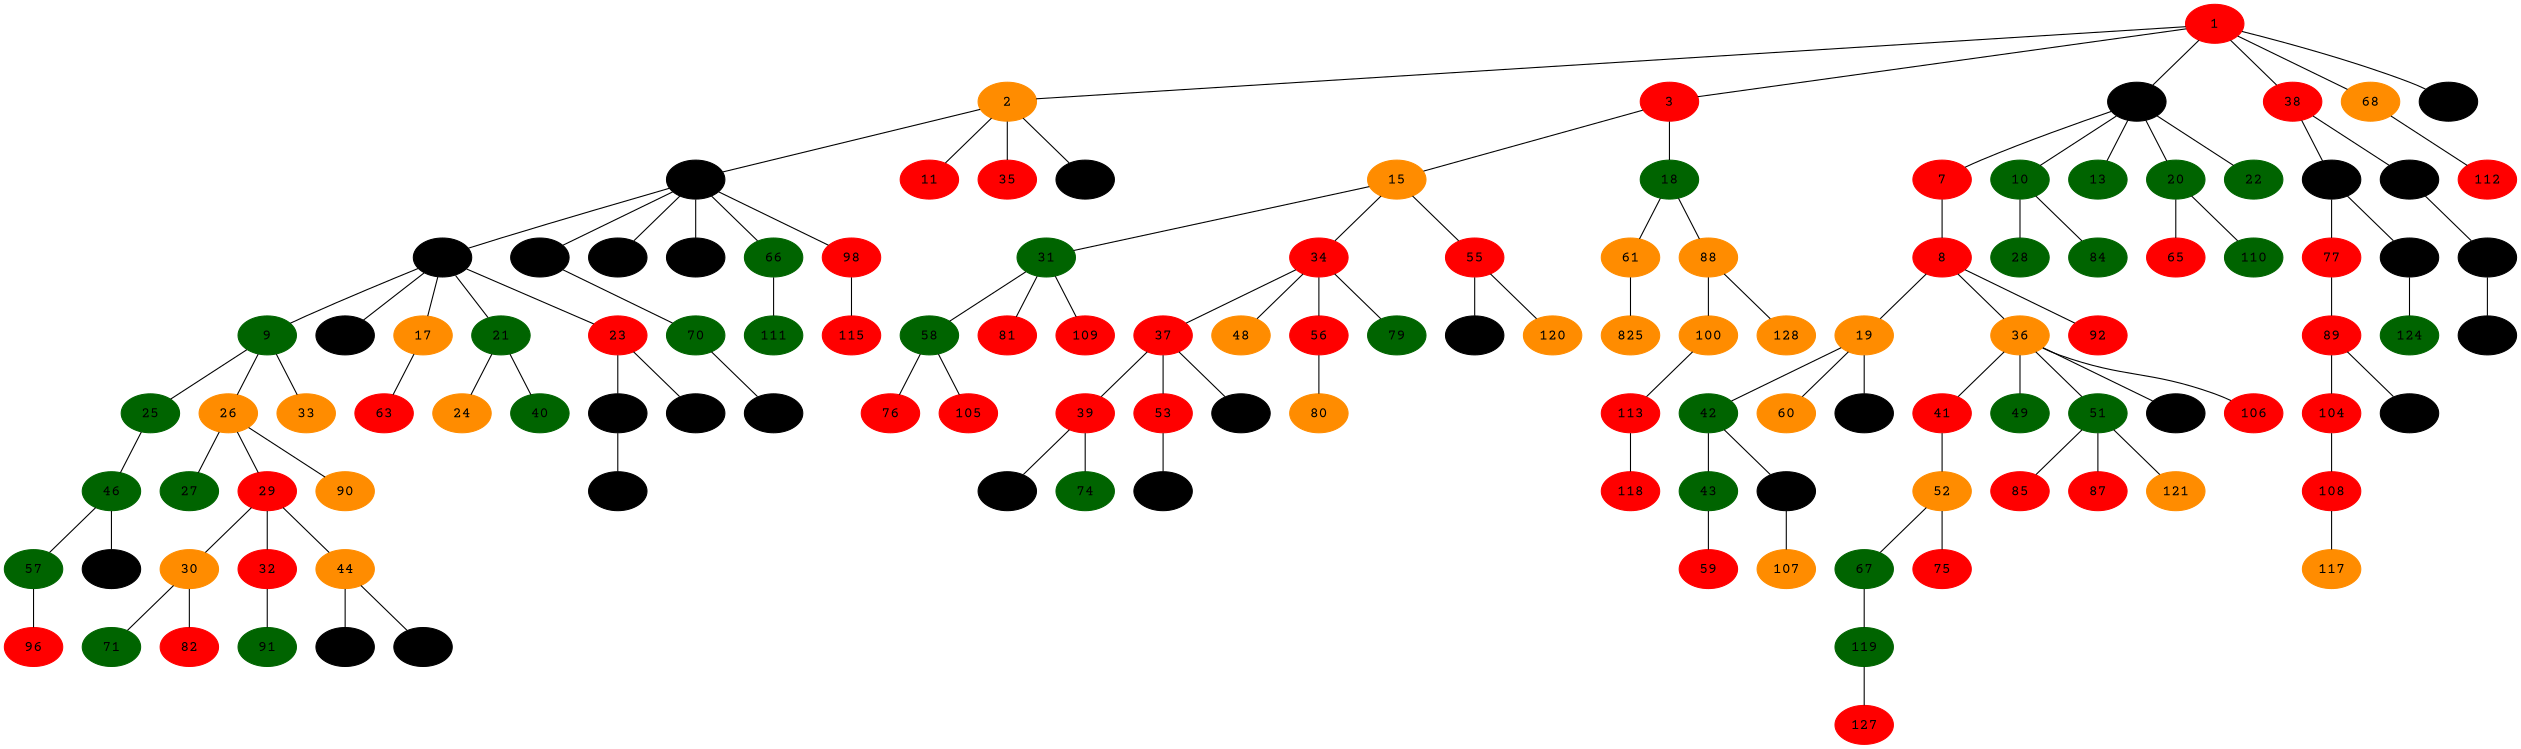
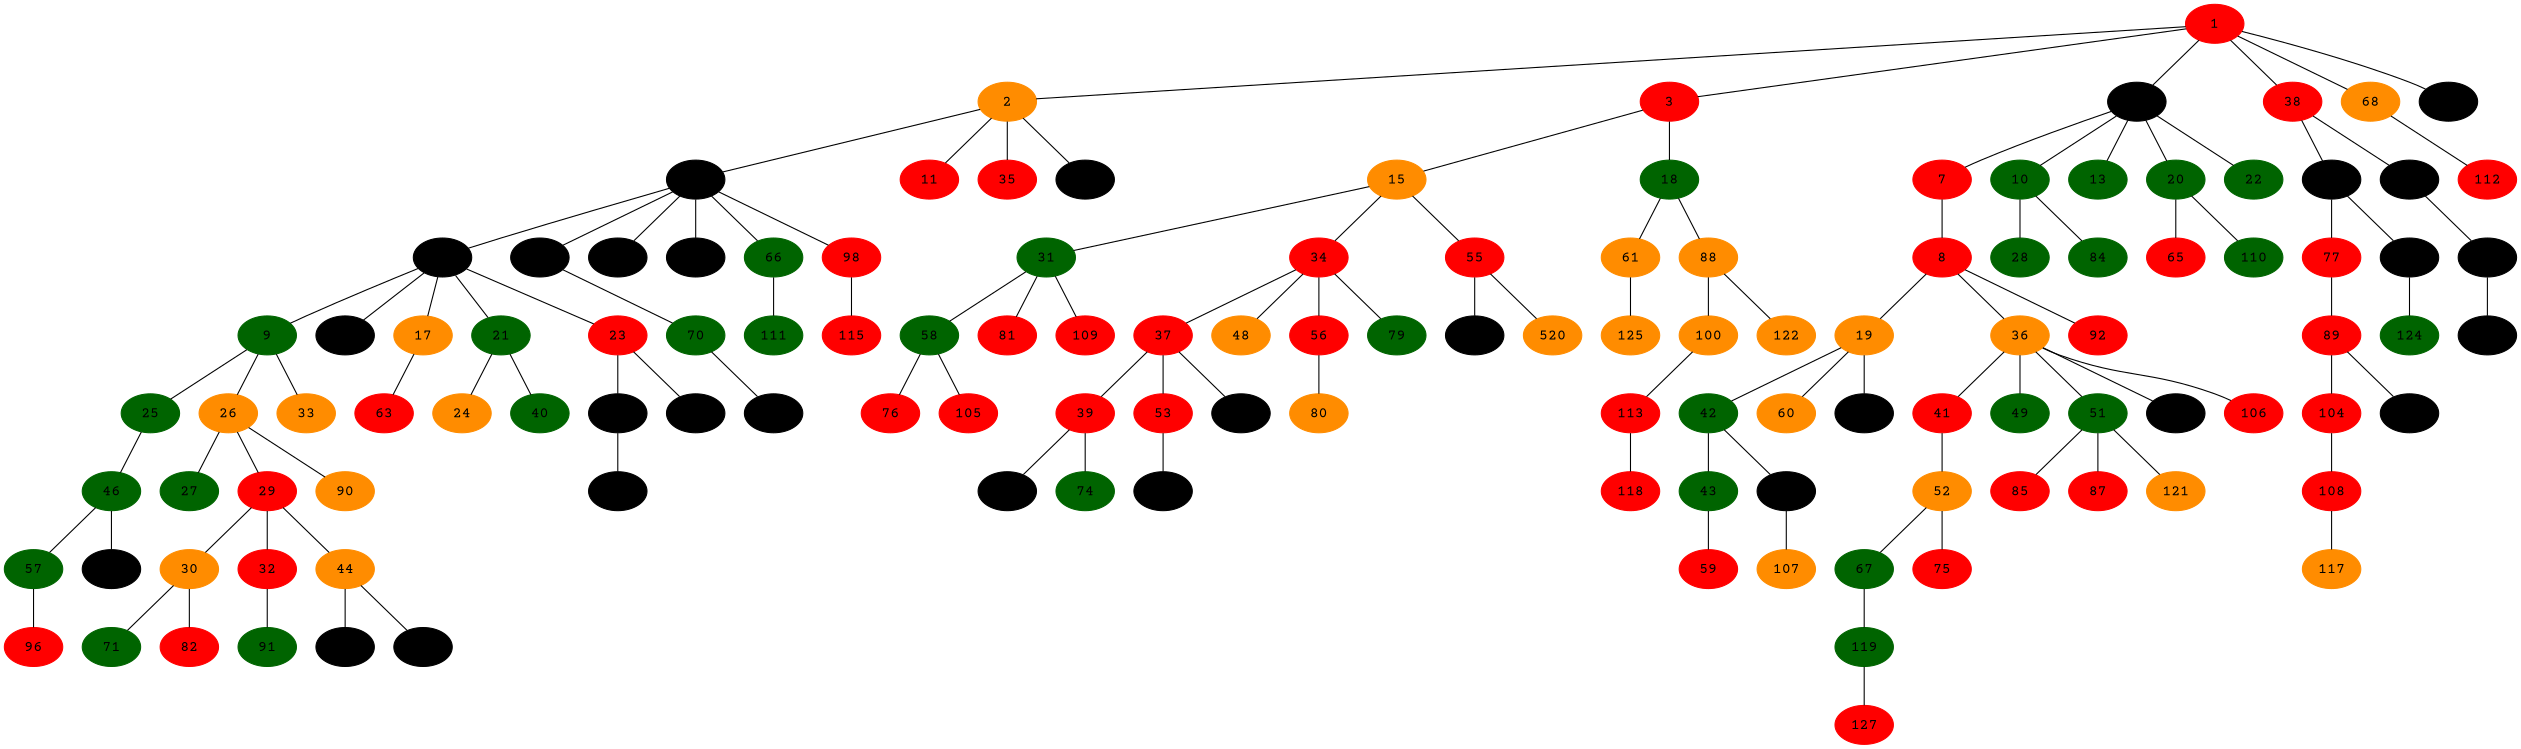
node "120": label "120" -> "520"
node "825": label "825" -> "125"
node "128": label "128" -> "122"
